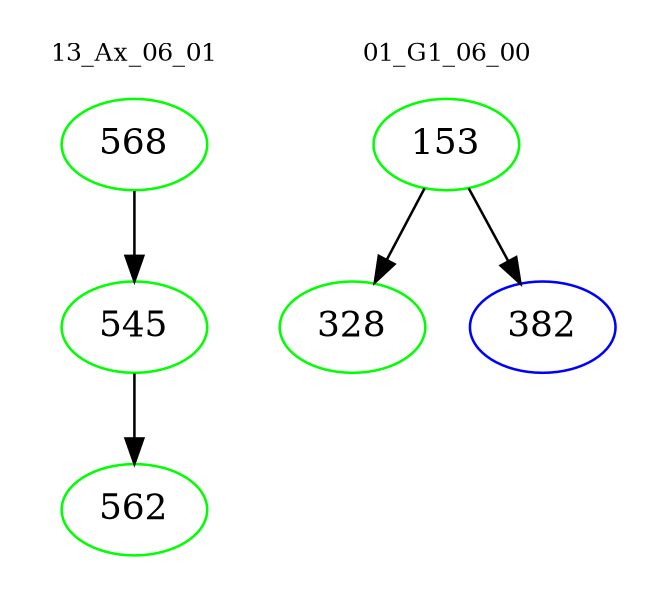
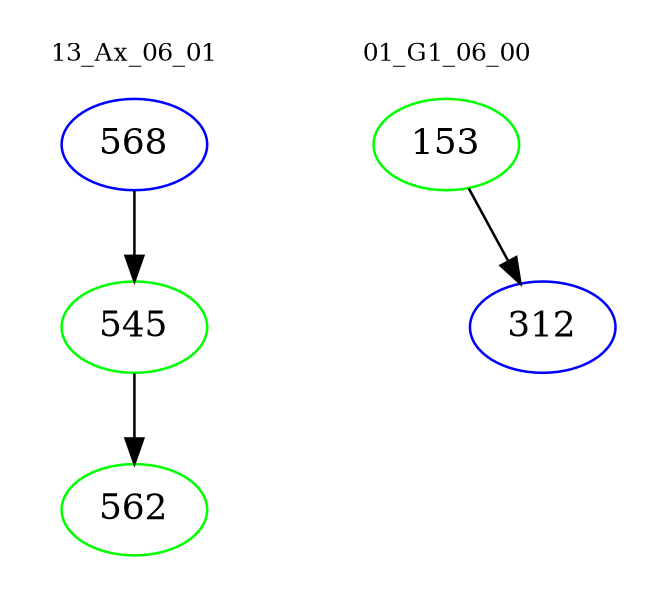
node "568": color green -> blue
node "328": removed
node "382": label "382" -> "312"
